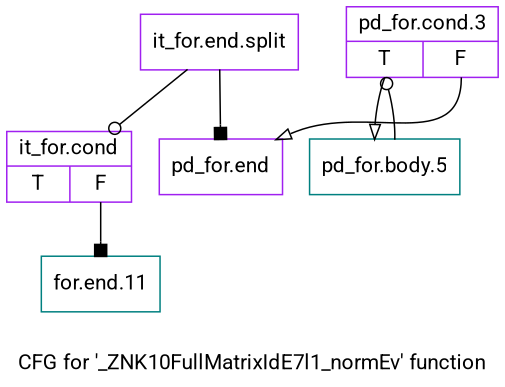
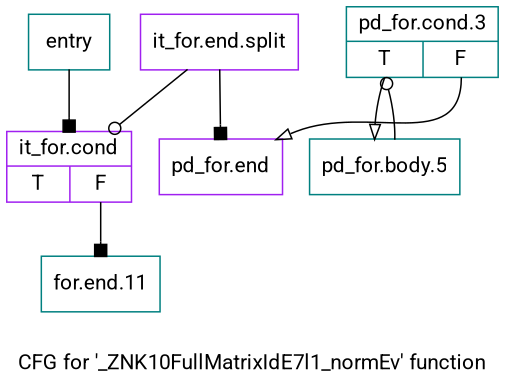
node "entry": added
node "pd_for.cond.3": color purple -> teal
